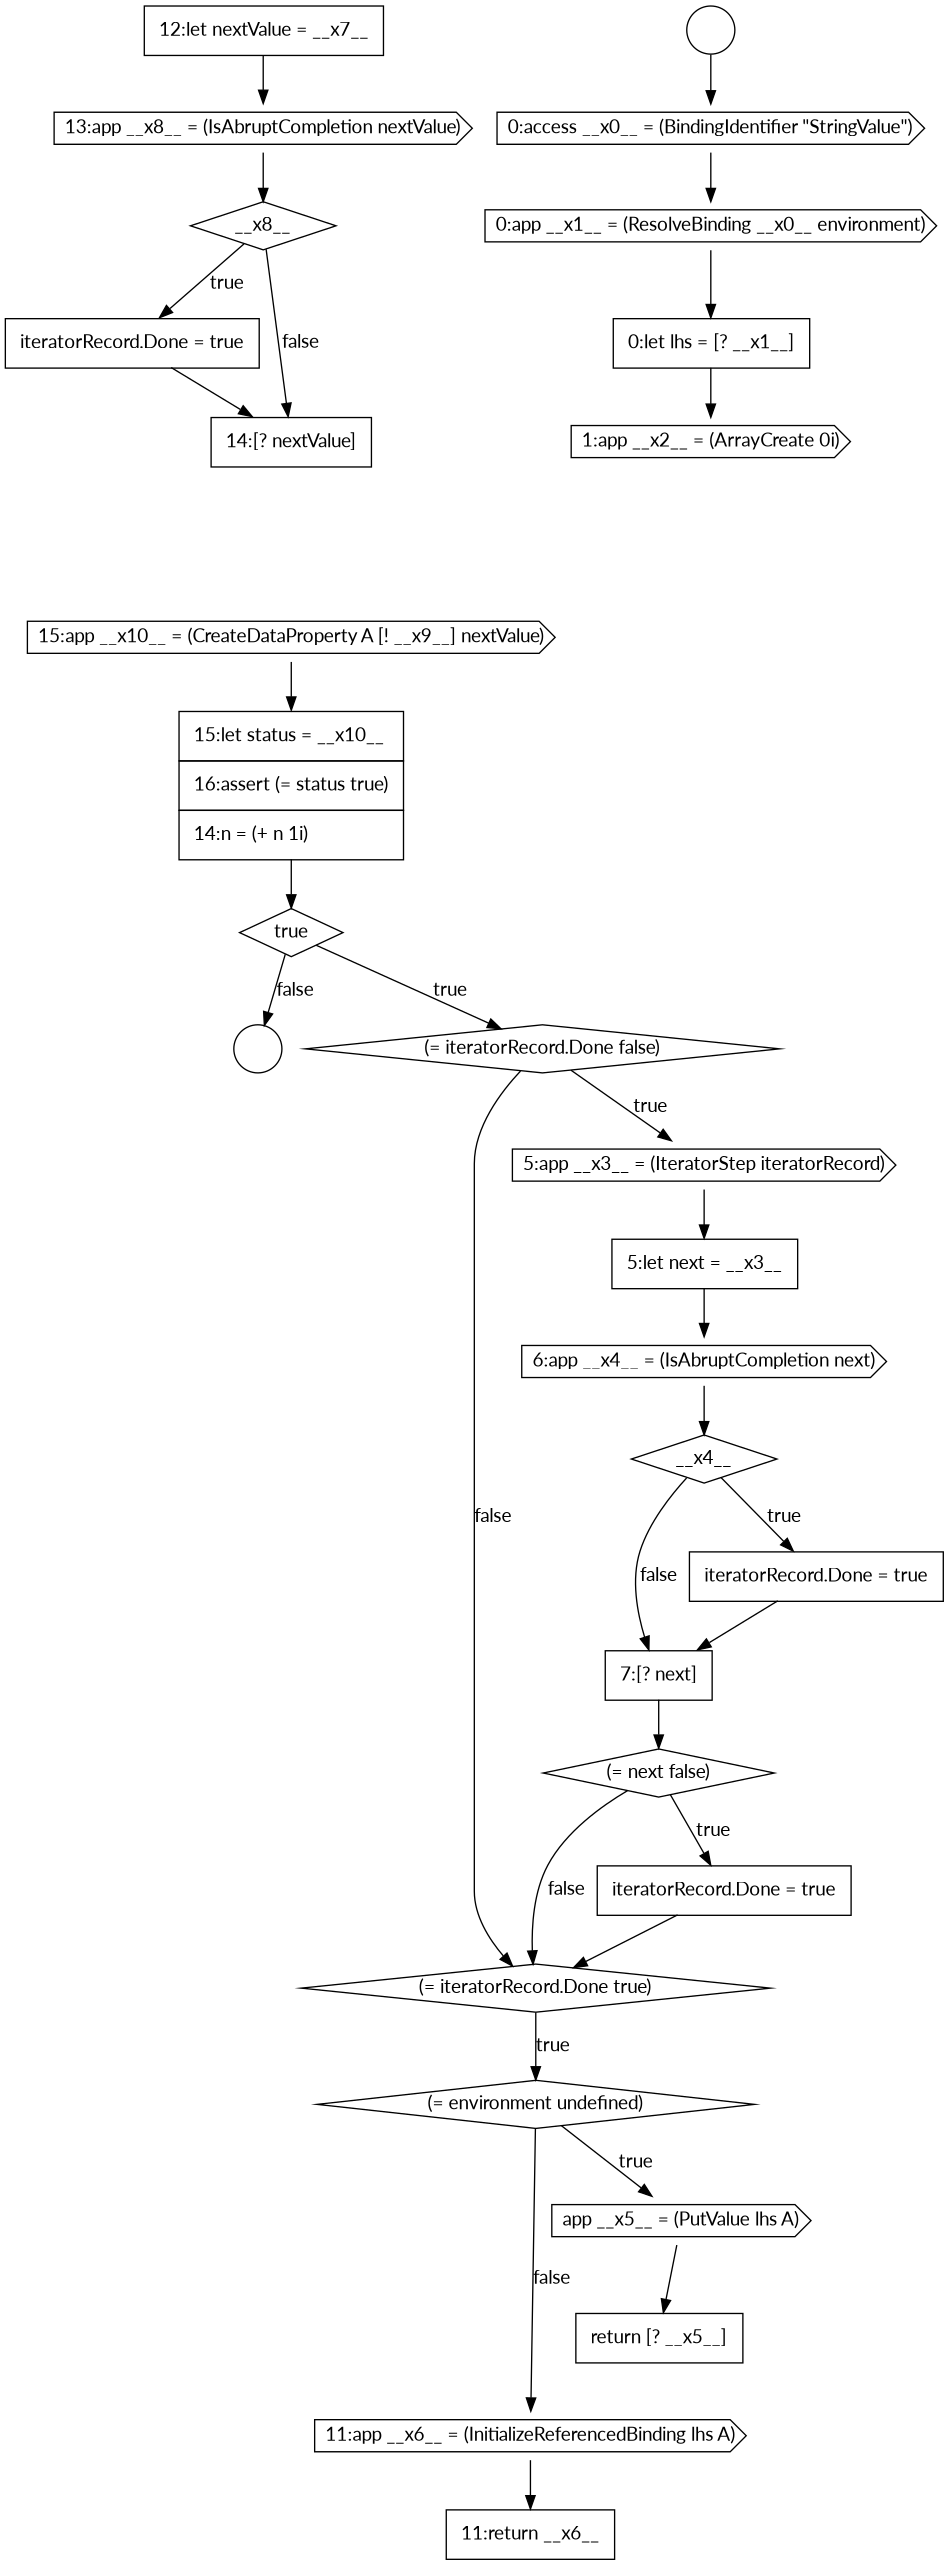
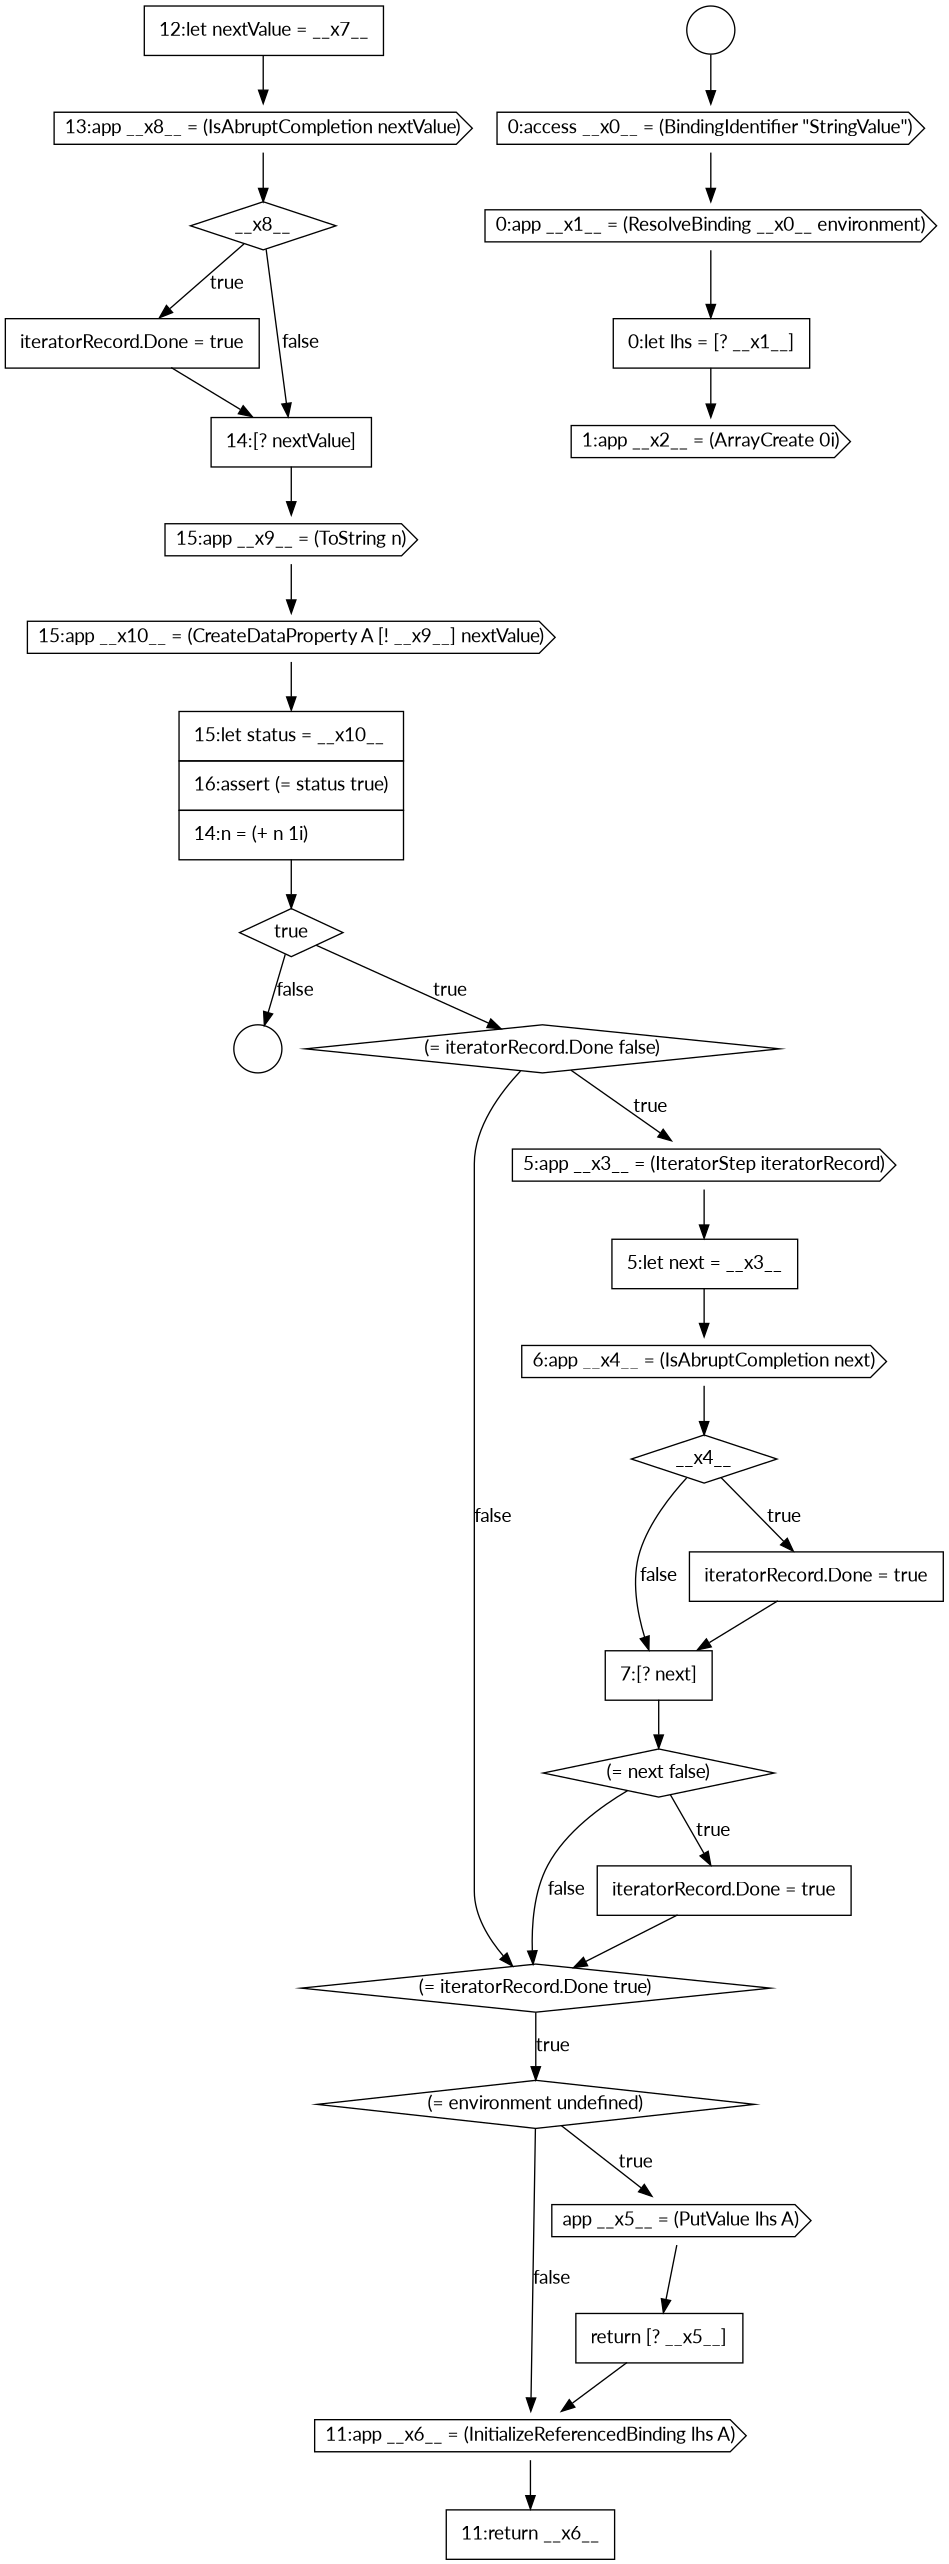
node "15:app __x9__ = (ToString n)": added
edge "return [? __x5__]" -> "11:app __x6__ = (InitializeReferencedBinding lhs A)": added
